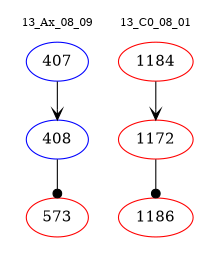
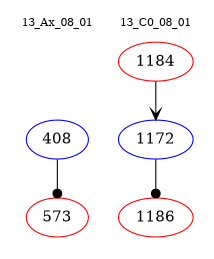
cluster "13_Ax_08_09": label "13_Ax_08_09" -> "13_Ax_08_01"
node "407": removed
node "1172": color red -> blue
